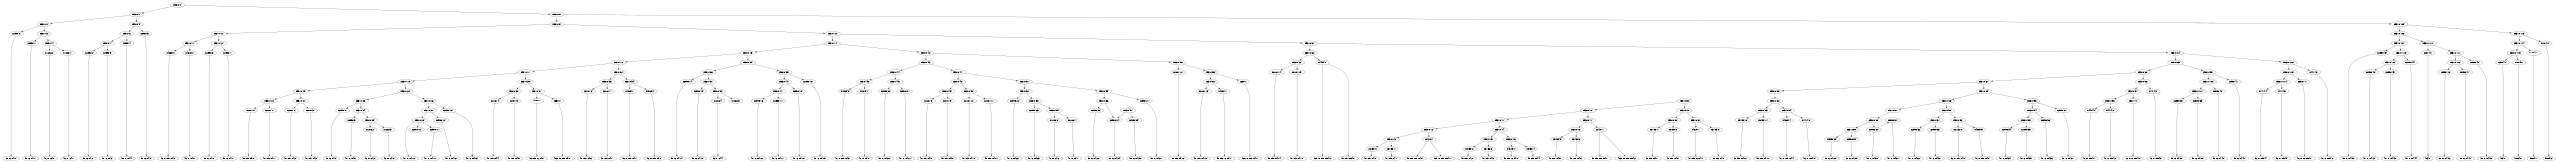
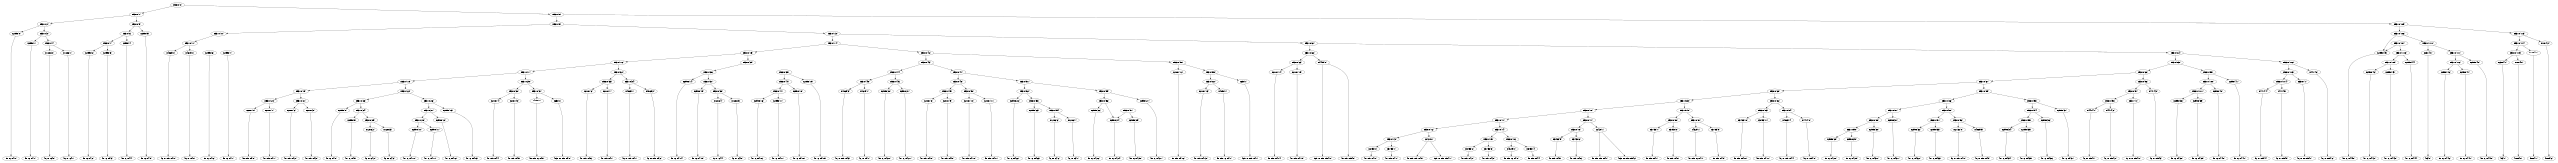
edge "L5310(106)" -> "L5310(107)": now "L5310(106)" -> "L2998(45)"
node "L5310(12)": removed
edge "L5310(35)" -> "L5310(39)": removed
edge "L5310(68)" -> "L5310(69)": added
edge "L2998(30)" -> "L2998(31)": now "L5310(87)" -> "L2998(31)"
edge "L5310(28)" -> "[D  G  B](10)": now "L2998(10)" -> "[D  G  B](10)"
node "[C  E  G](5)": added
